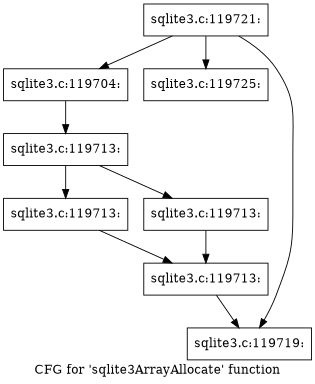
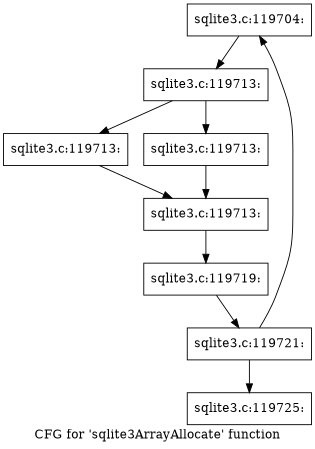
edge "sqlite3.c:119721:" -> "sqlite3.c:119719:": reversed
